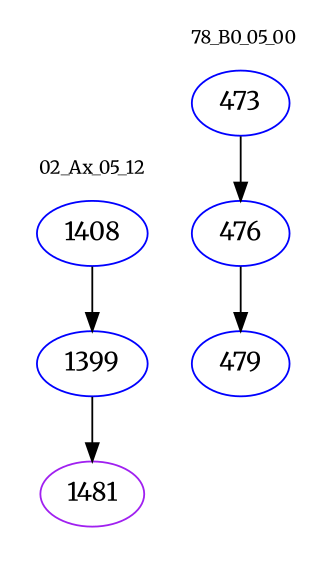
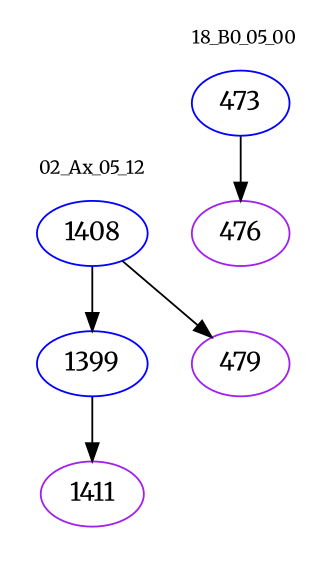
cluster "78_B0_05_00": label "78_B0_05_00" -> "18_B0_05_00"
node "476": color blue -> purple
edge "476" -> "479": now "1408" -> "479"
node "479": color blue -> purple
node "1481": label "1481" -> "1411"
